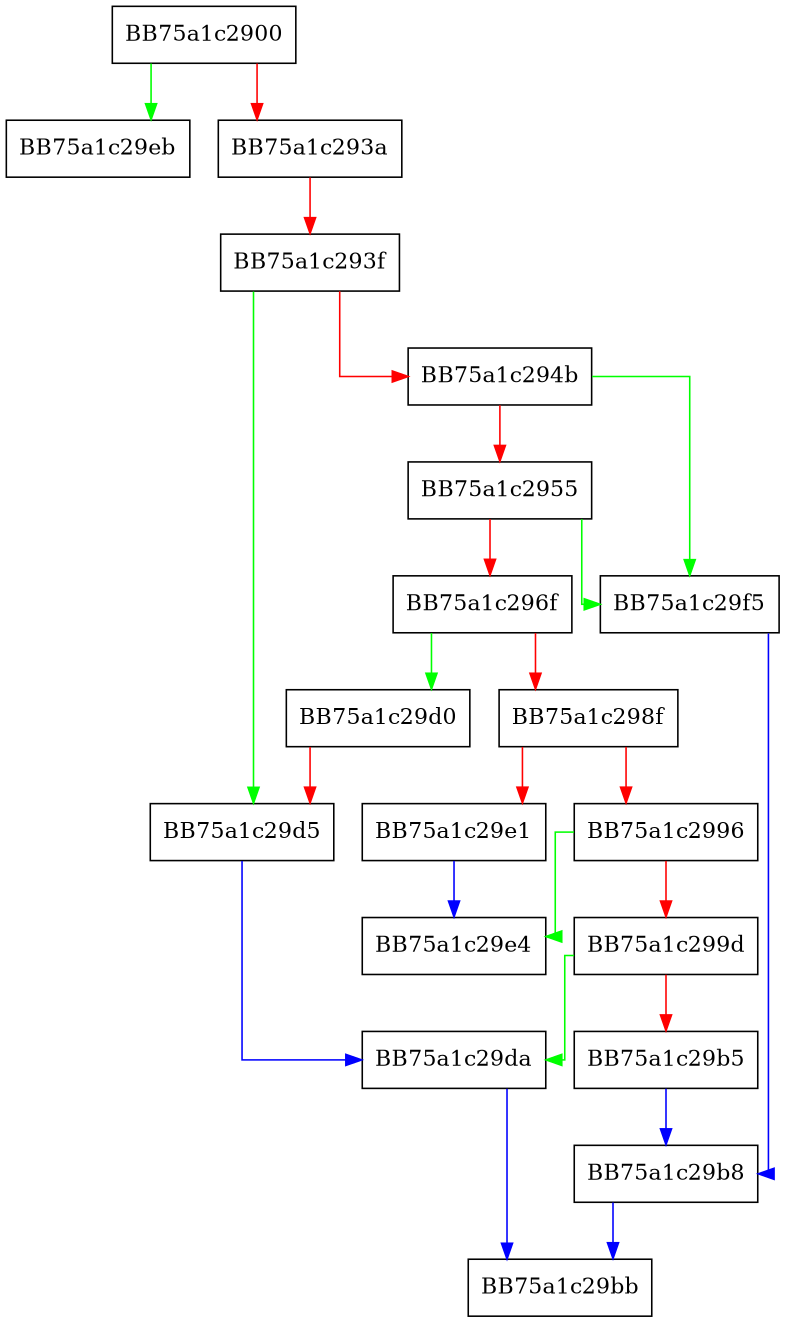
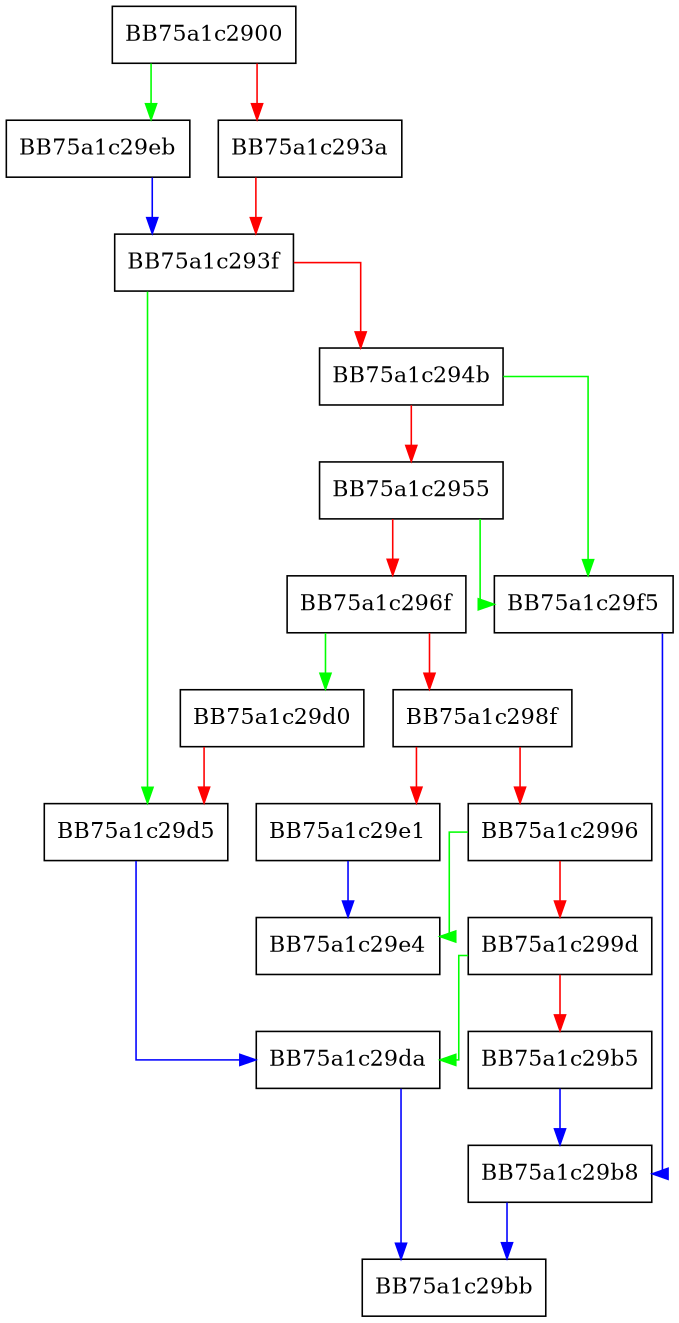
edge "BB75a1c29eb" -> "BB75a1c293f": added
